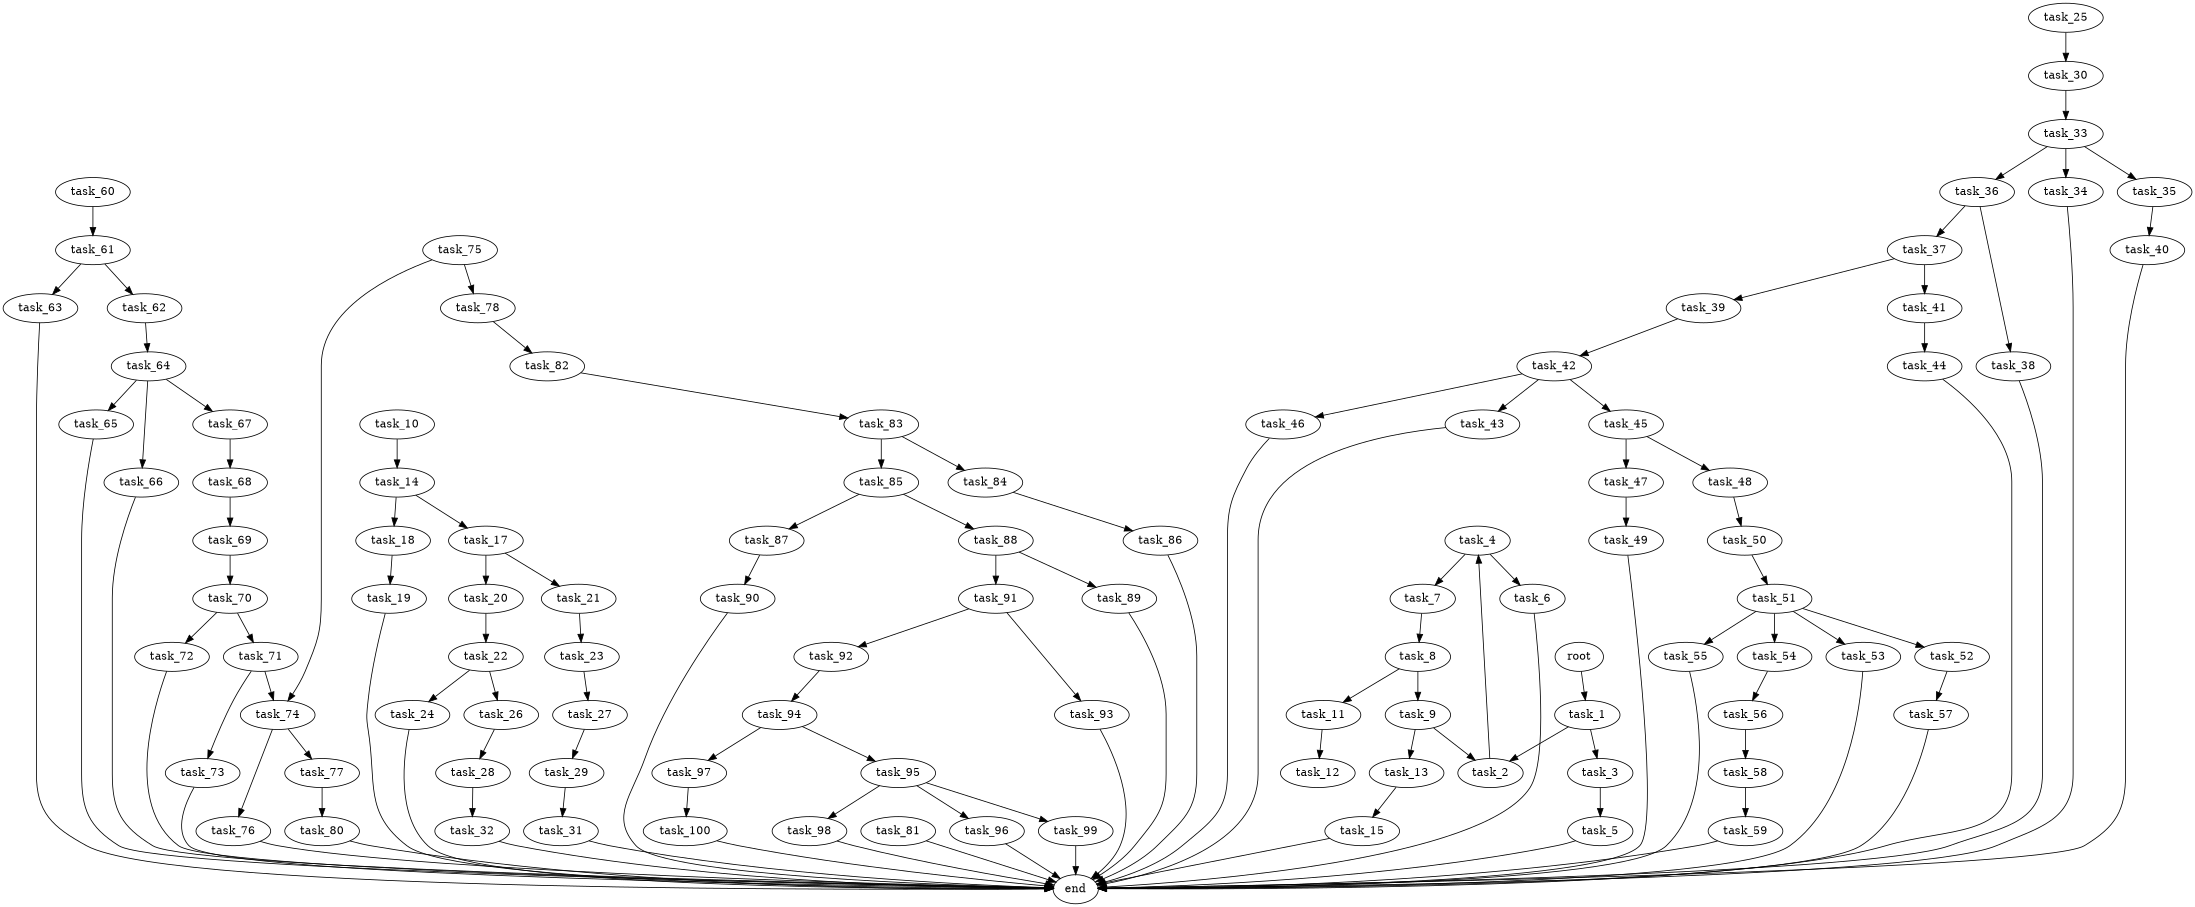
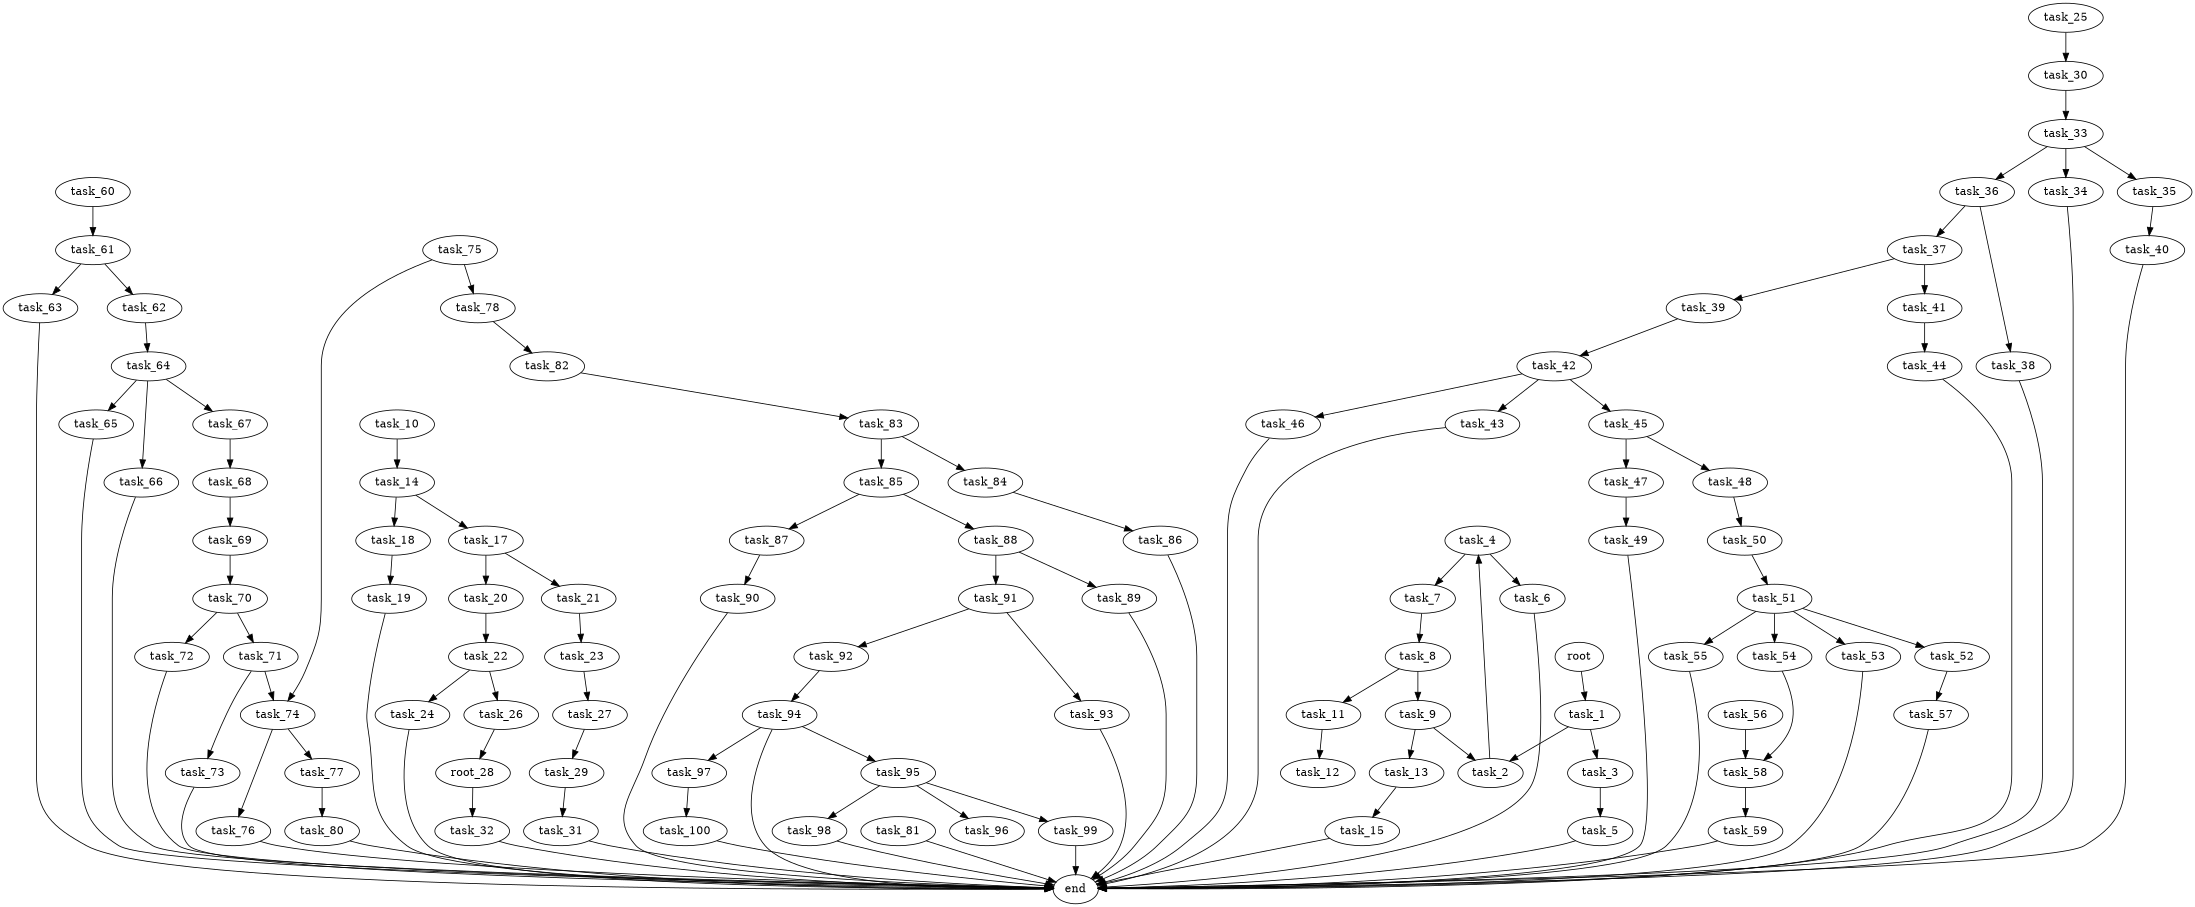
edge "task_54" -> "task_56": now "task_54" -> "task_58"
node "task_28": label "task_28" -> "root_28"
edge "task_96" -> "end": now "task_94" -> "end"
